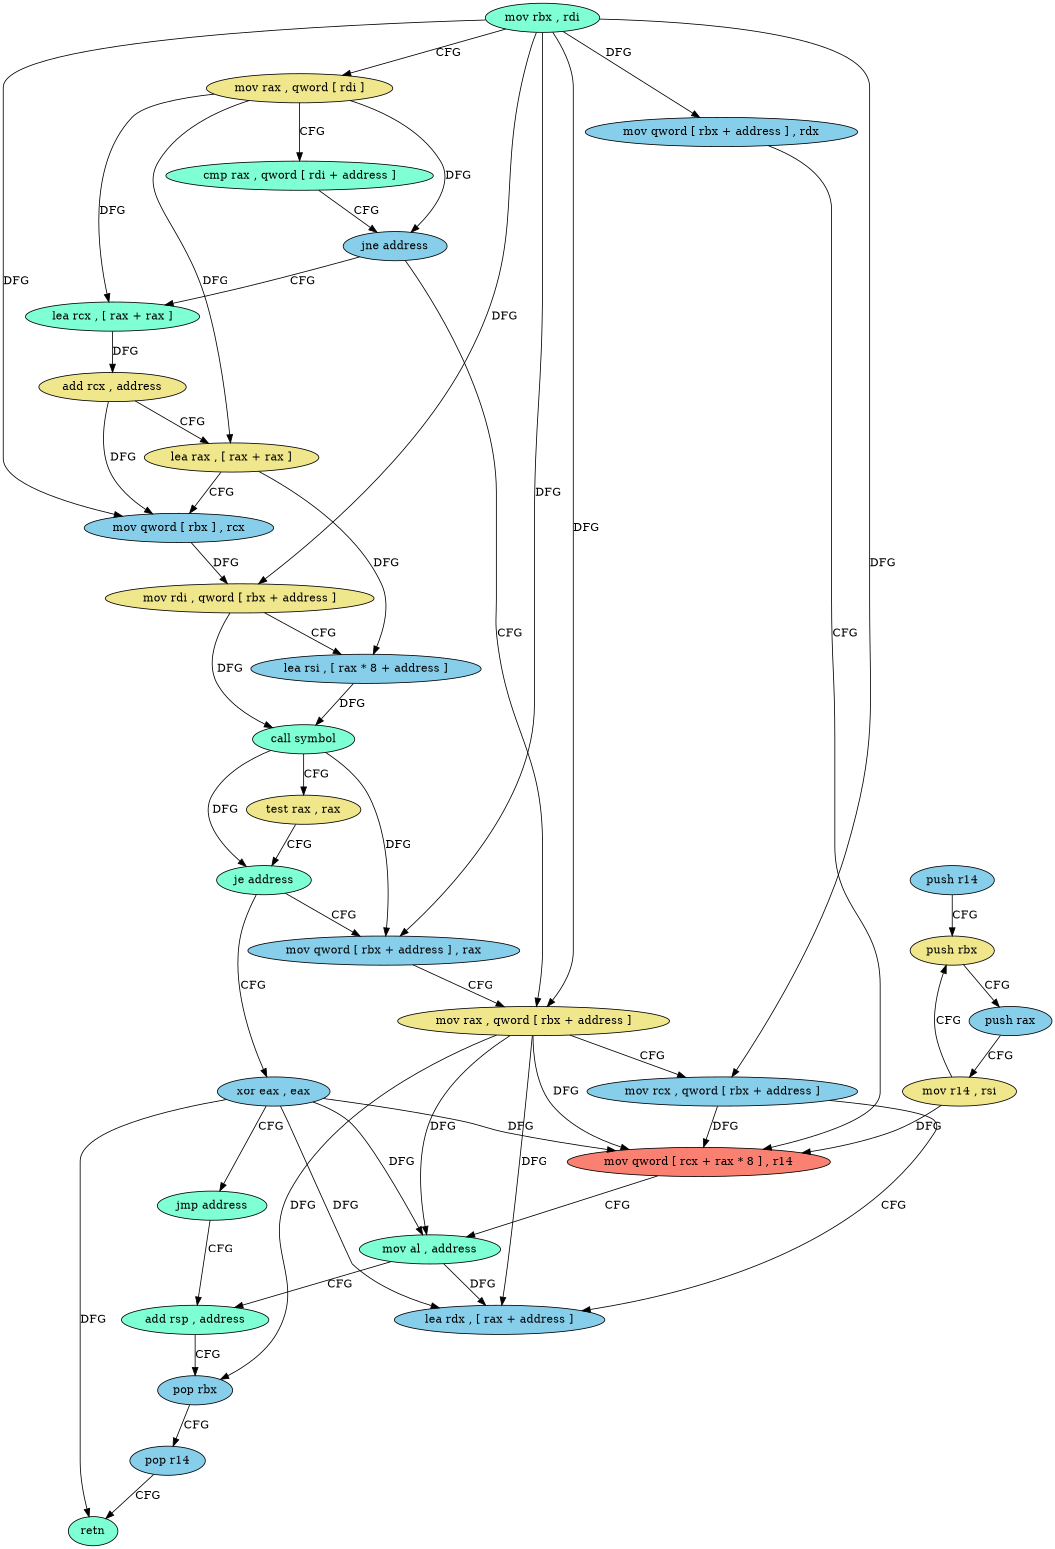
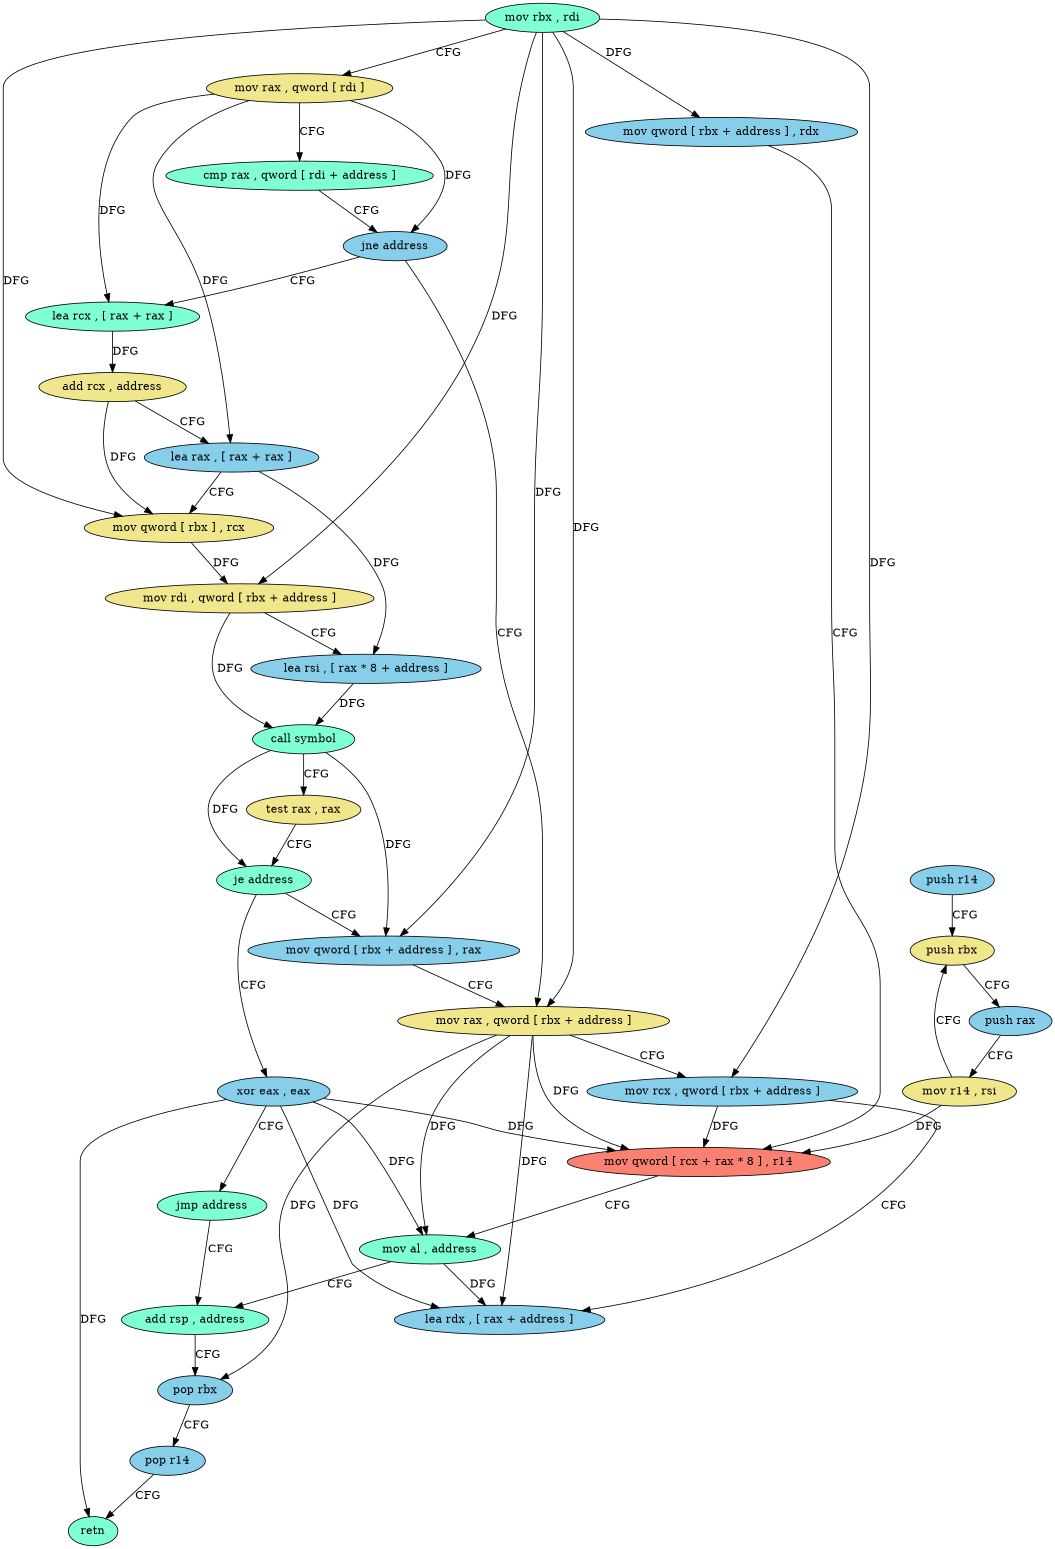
node "lea rax , [ rax + rax ]": fillcolor khaki -> skyblue
node "mov qword [ rbx ] , rcx": fillcolor skyblue -> khaki
